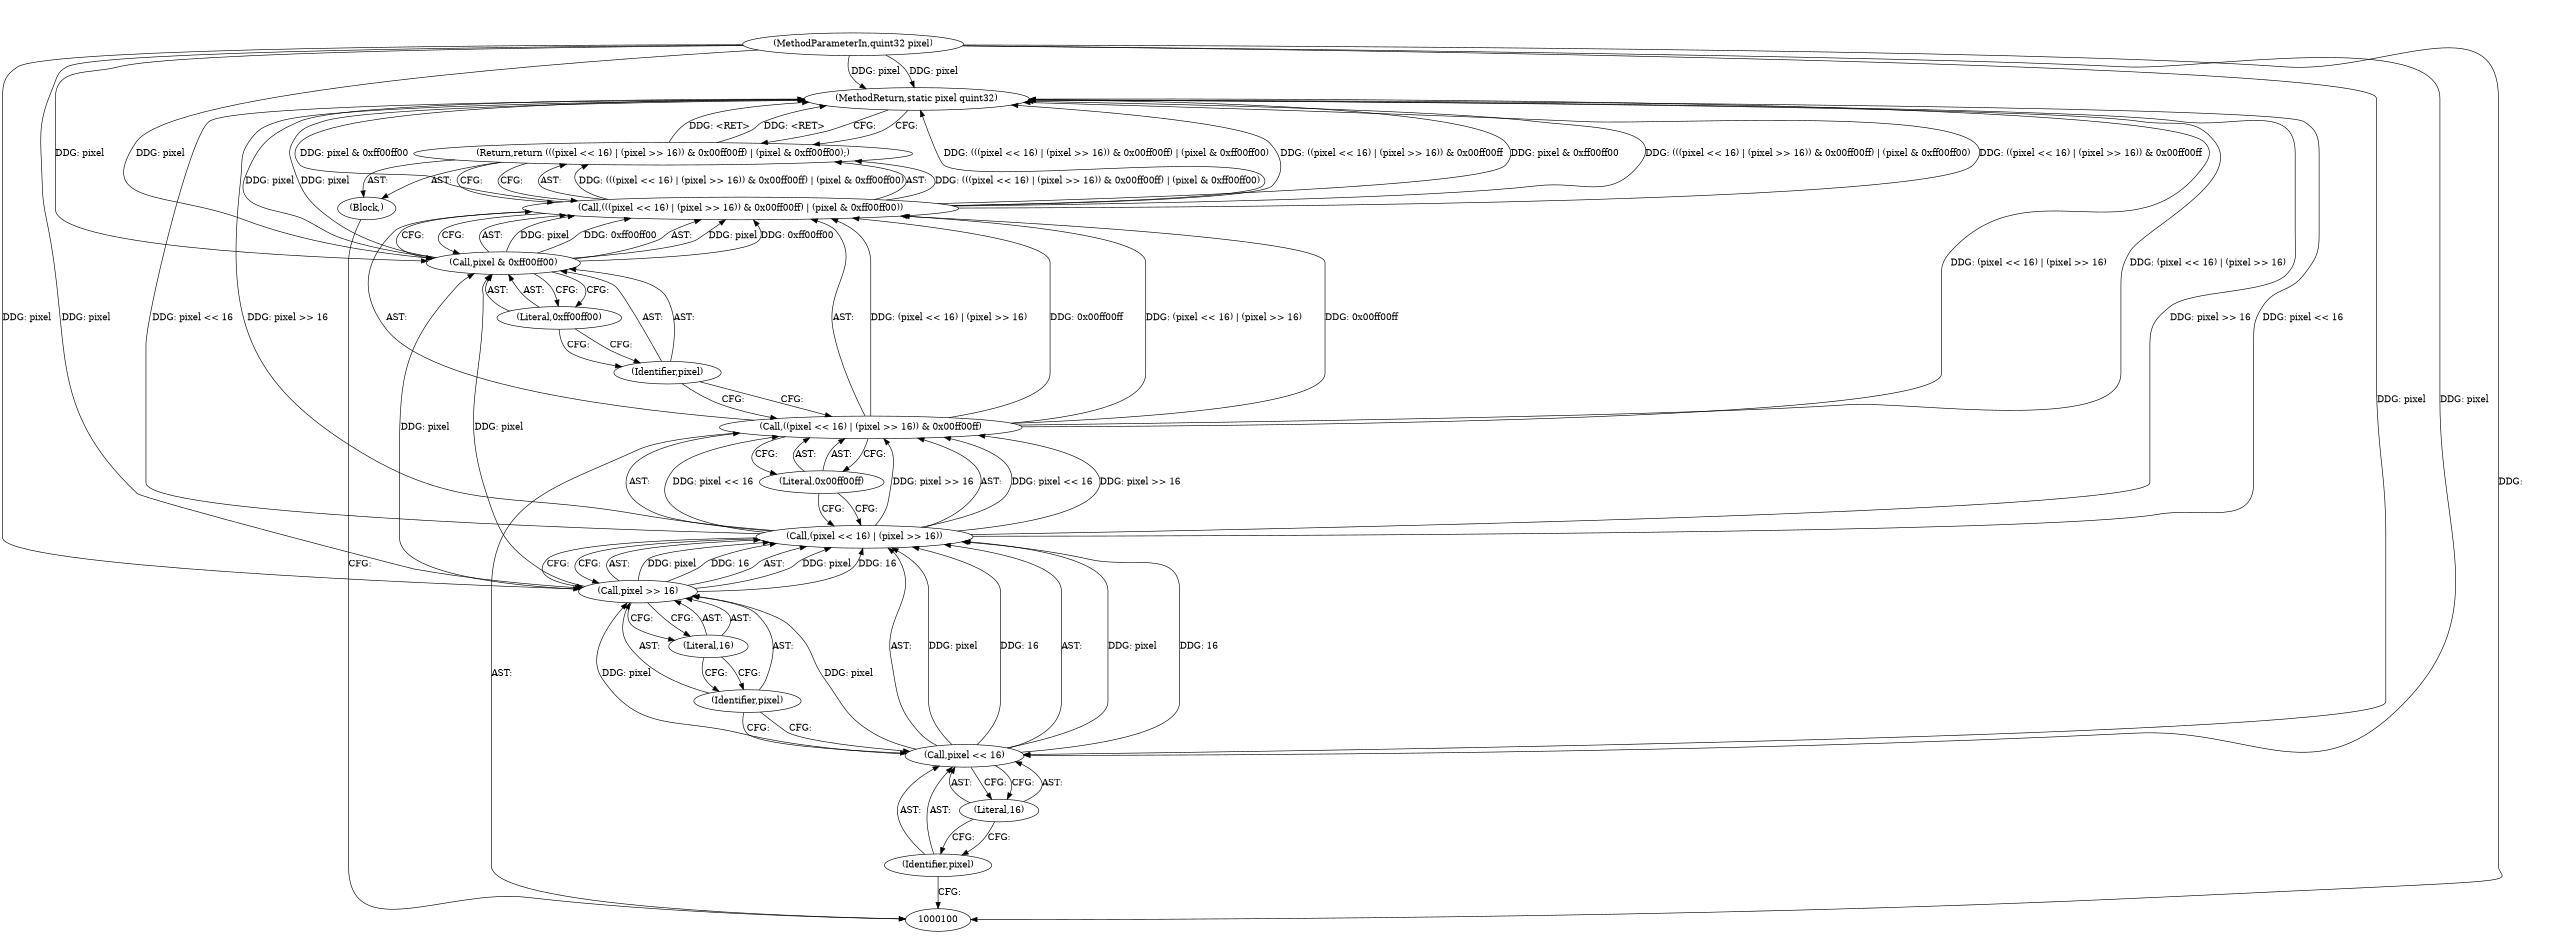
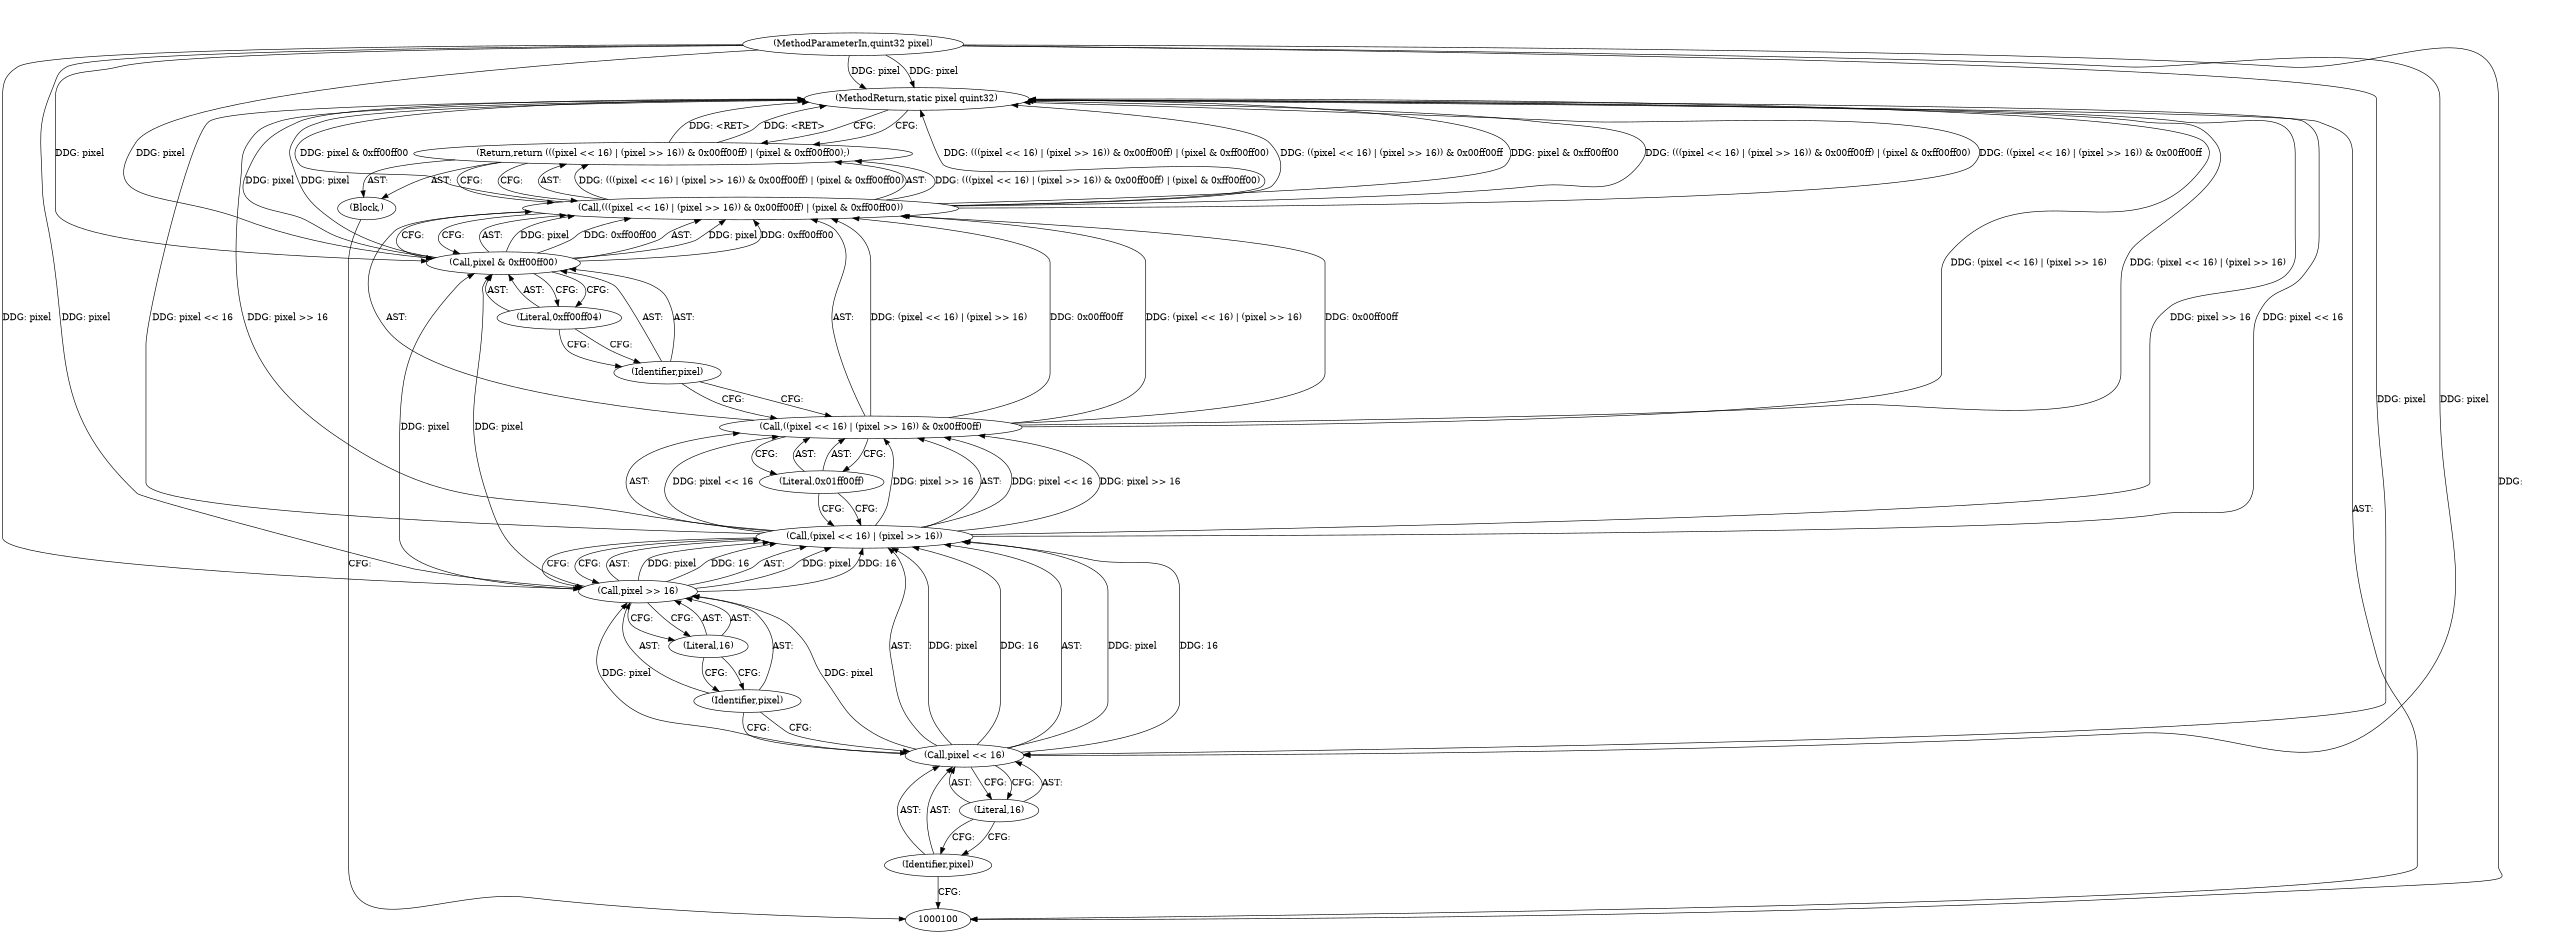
node "(Literal,0xff00ff00)": label "(Literal,0xff00ff00)" -> "(Literal,0xff00ff04)"
node "(Literal,0x00ff00ff)": label "(Literal,0x00ff00ff)" -> "(Literal,0x01ff00ff)"
edge "(Call,((pixel << 16) | (pixel >> 16)) & 0x00ff00ff)" -> "1000100": now "(MethodReturn,static pixel quint32)" -> "1000100"
